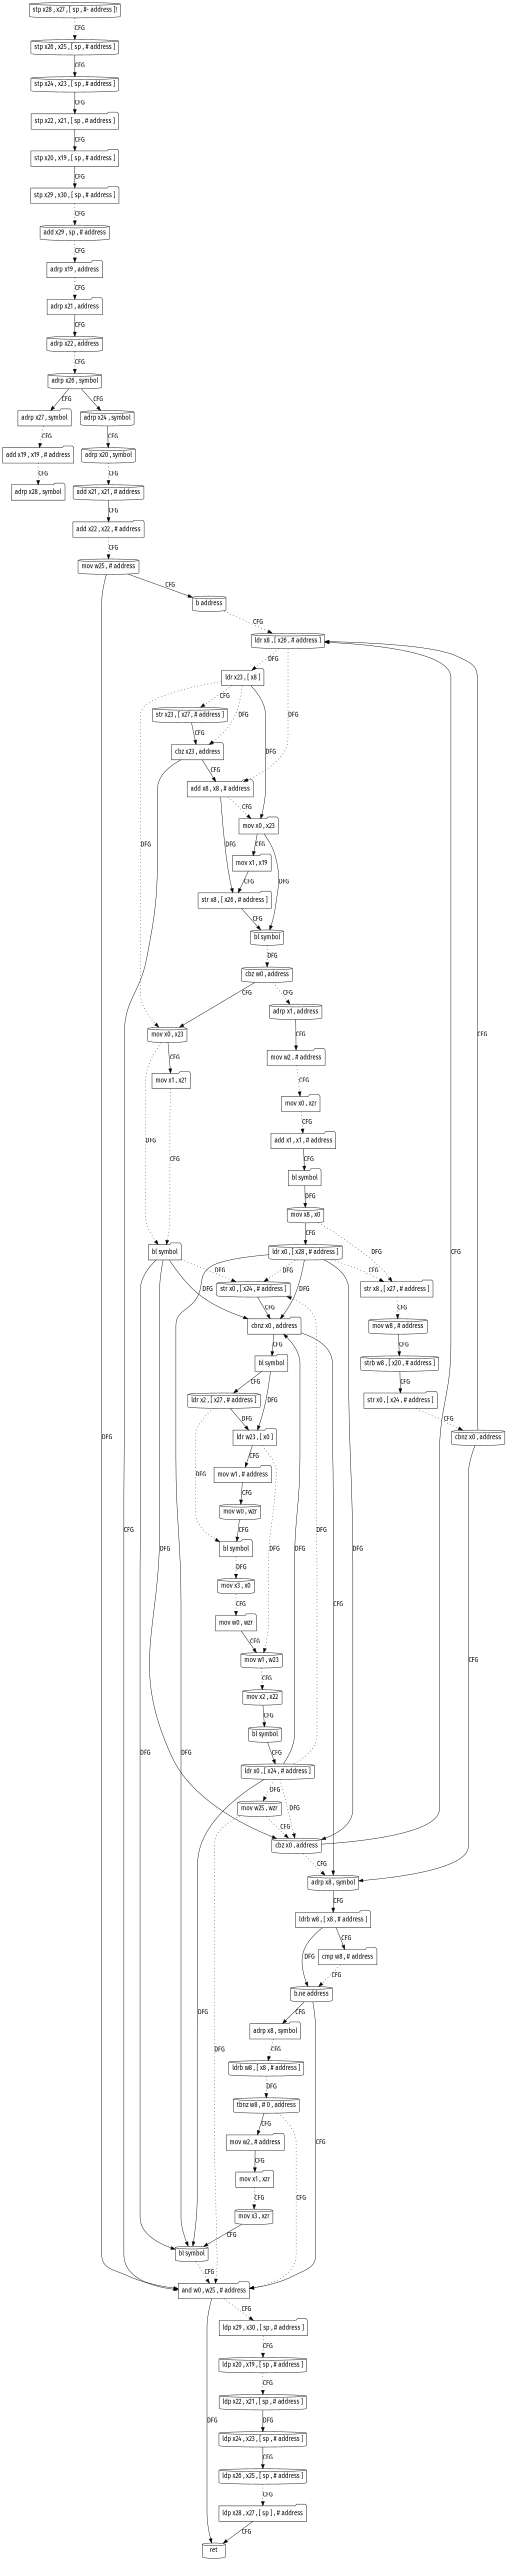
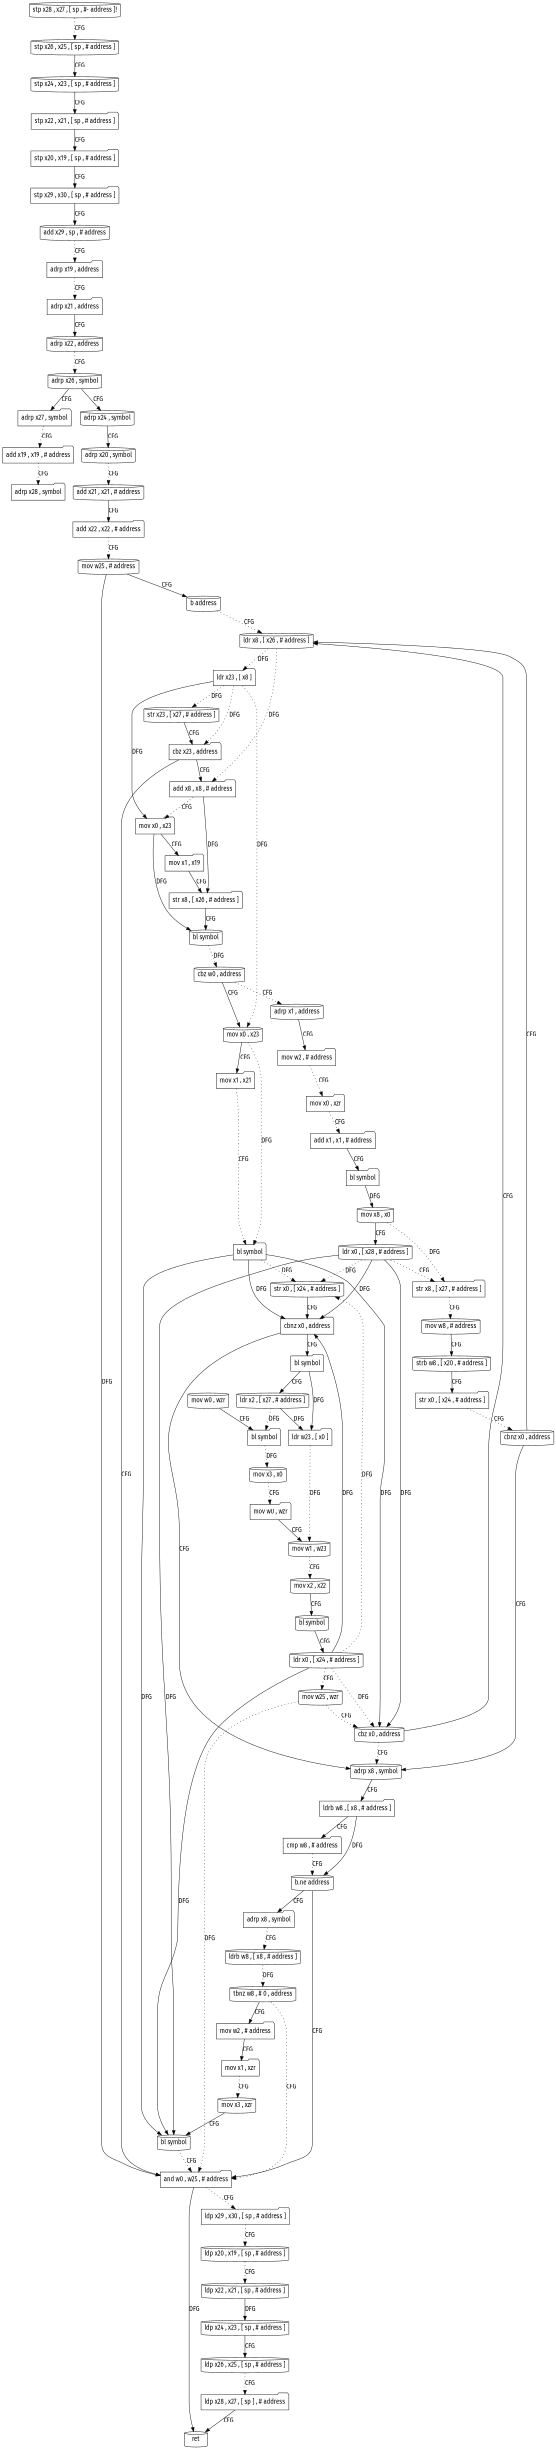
edge "stp x29 , x30 , [ sp , # address ]" -> "add x29 , sp , # address": style dotted -> solid
edge "ldr x23 , [ x8 ]" -> "str x23 , [ x27 , # address ]": label "CFG" -> "DFG"
node "mov w1 , # address": removed
edge "ldr x0 , [ x24 , # address ]" -> "mov w25 , wzr": label "DFG" -> "CFG"
